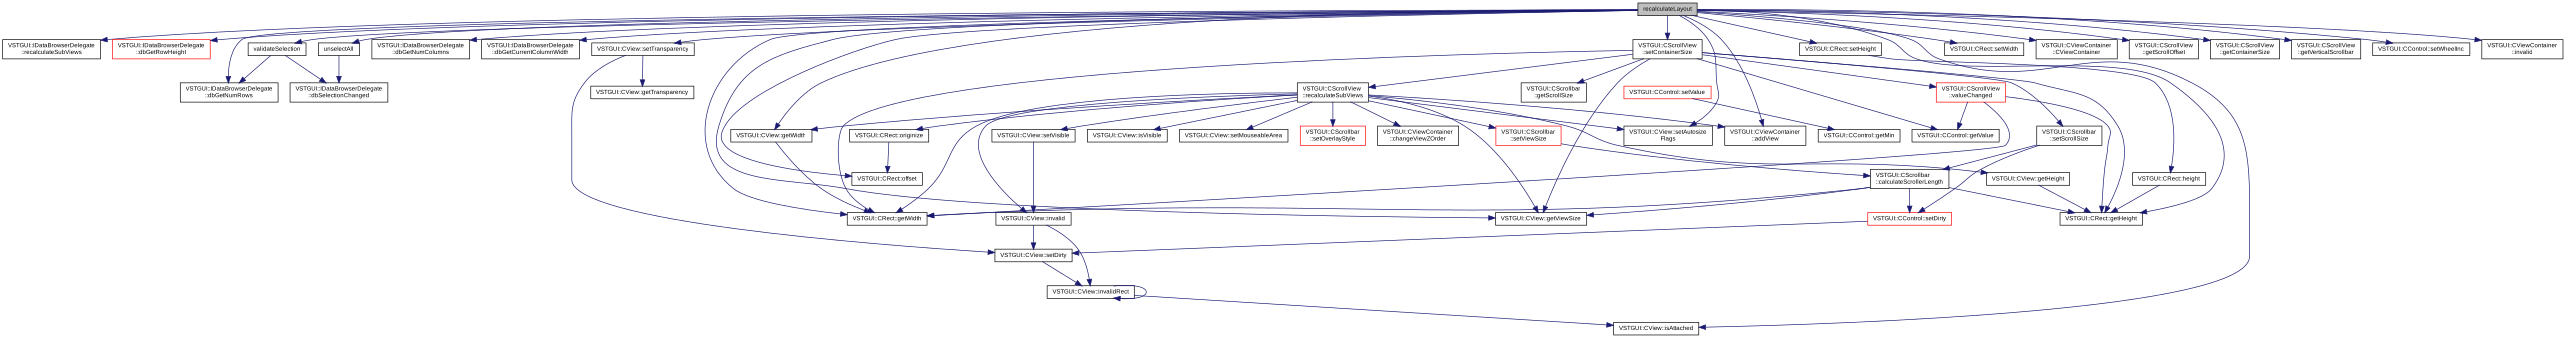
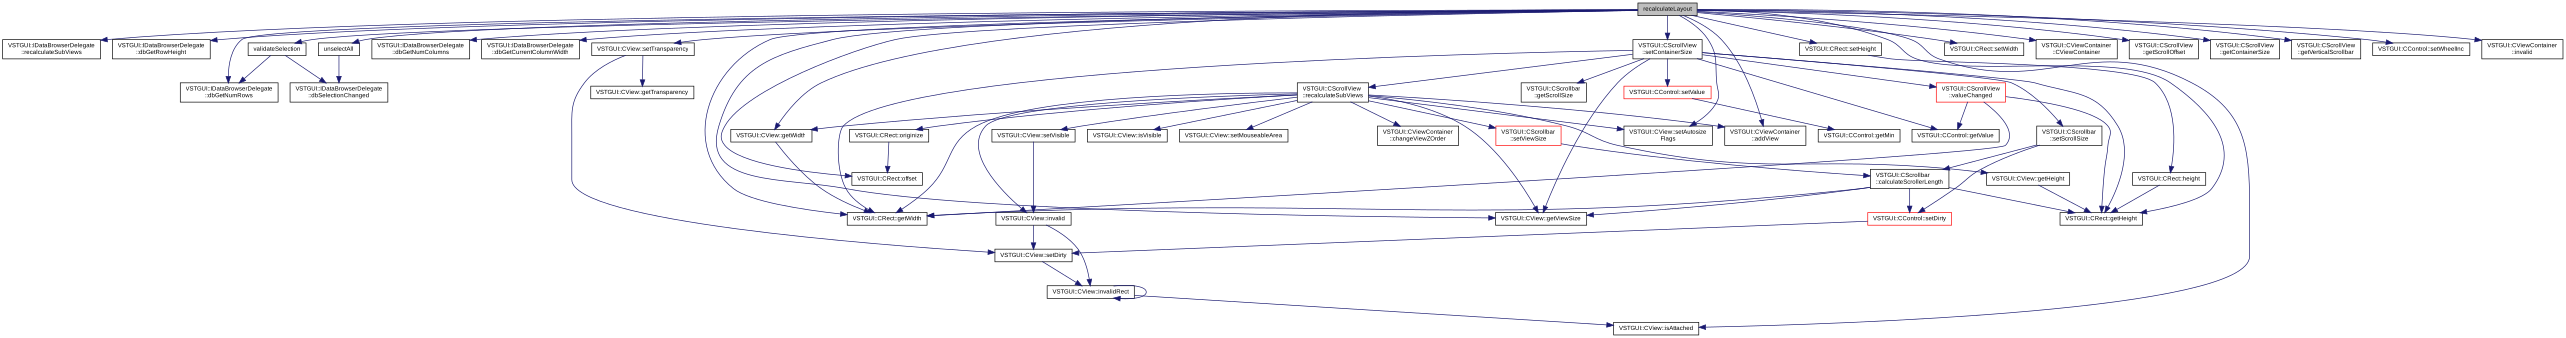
node "VSTGUI::IDataBrowserDelegate ::dbGetRowHeight": color red -> black
edge "VSTGUI::CScrollView ::setContainerSize" -> "VSTGUI::CControl::setValue": added
node "VSTGUI::CScrollbar ::setOverlayStyle": removed
